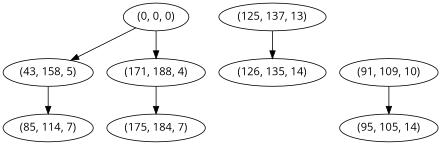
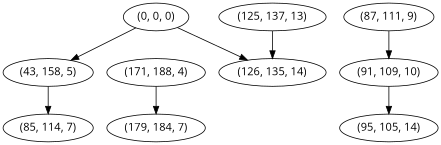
node "(87, 111, 9)": added
edge "(0, 0, 0)" -> "(171, 188, 4)": now "(0, 0, 0)" -> "(126, 135, 14)"
node "(175, 184, 7)": label "(175, 184, 7)" -> "(179, 184, 7)"
